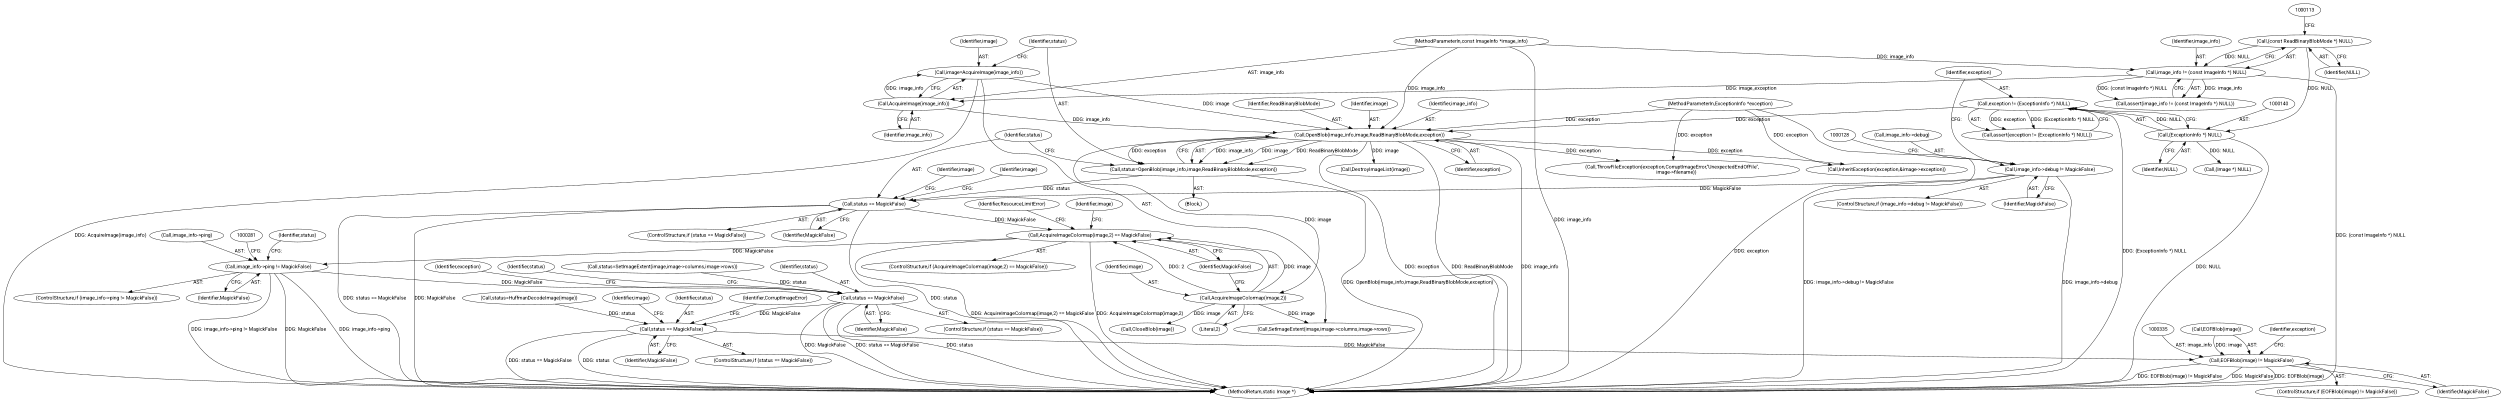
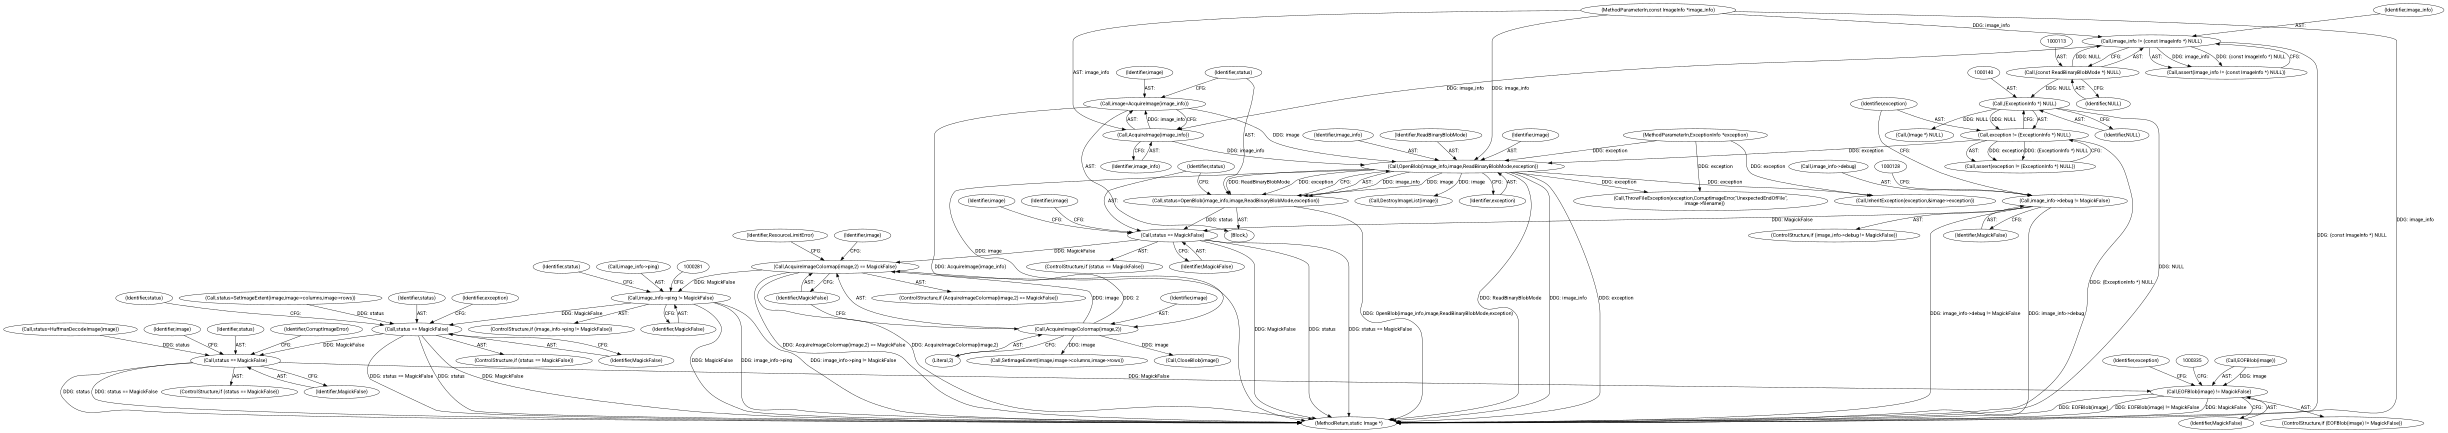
edge "1000113" -> "(Call,(const ReadBinaryBlobMode *) NULL)": label "CFG: " -> "AST: "
edge "(Call,image_info != (const ImageInfo *) NULL)" -> "(Call,AcquireImage(image_info))": label "DDG: image_exception" -> "DDG: image_info"
edge "(Call,image=AcquireImage(image_info))" -> "(Call,SetImageExtent(image,image->columns,image->rows))": now "(Call,image=AcquireImage(image_info))" -> "(Block,)"
edge "(MethodParameterIn,ExceptionInfo *exception)" -> "(MethodReturn,static Image *)": removed, label "DDG: exception"
edge "1000335" -> "(Call,EOFBlob(image) != MagickFalse)": label "AST: image_info" -> "CFG: "
